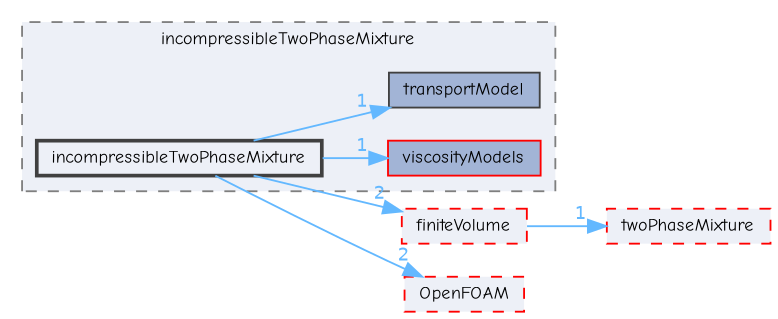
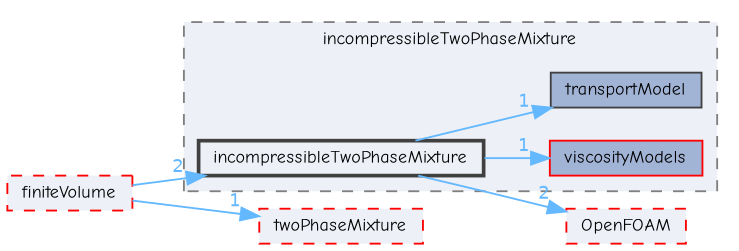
edge "incompressibleTwoPhaseMixture" -> "finiteVolume": reversed
